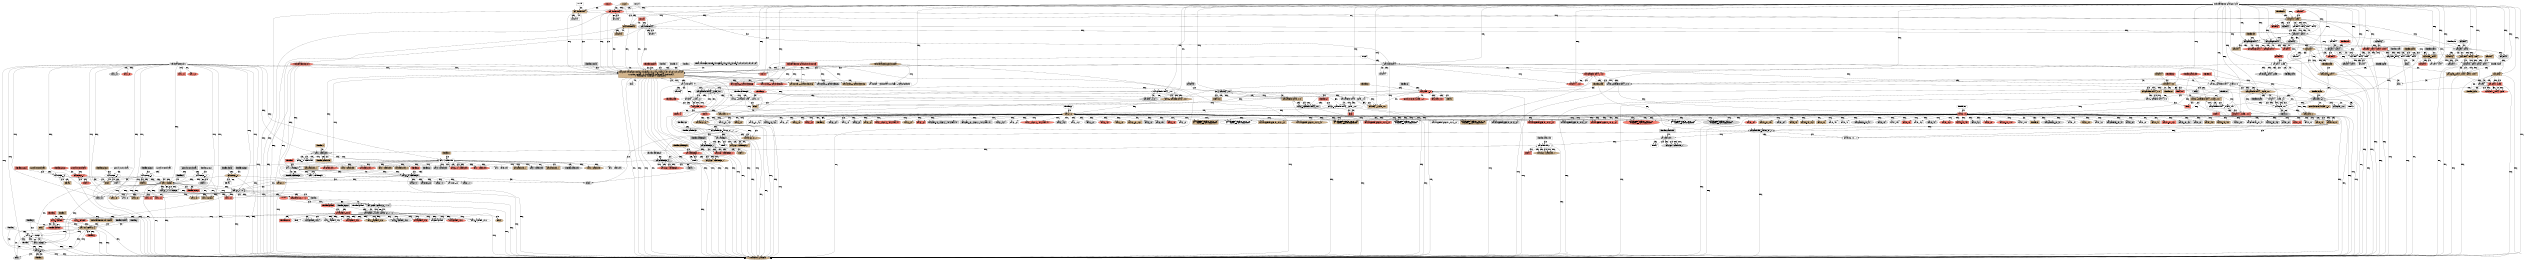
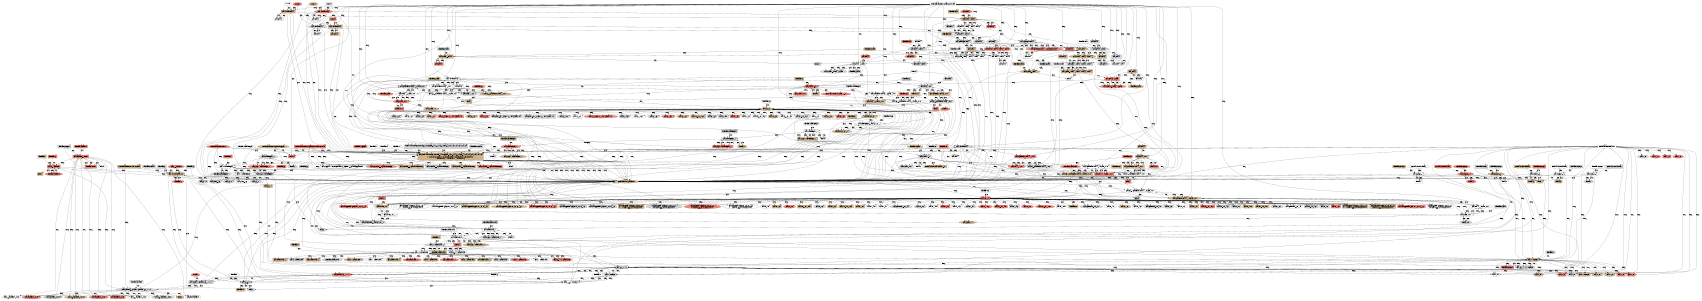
node "(Call,tx2 = splashFloor(mat[4] + xScale + 0.01))": shape folder -> cylinder
edge "(Call,tx2 = splashFloor(mat[4] + xScale - 0.01))" -> "(MethodReturn,SplashError)": reversed
